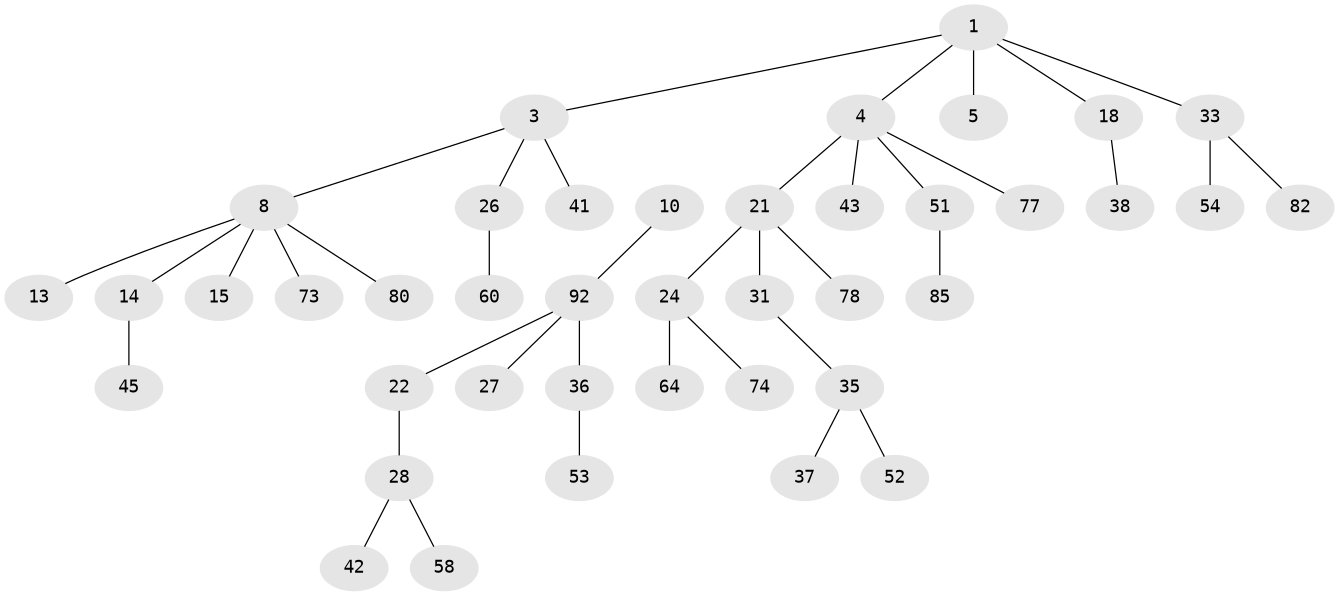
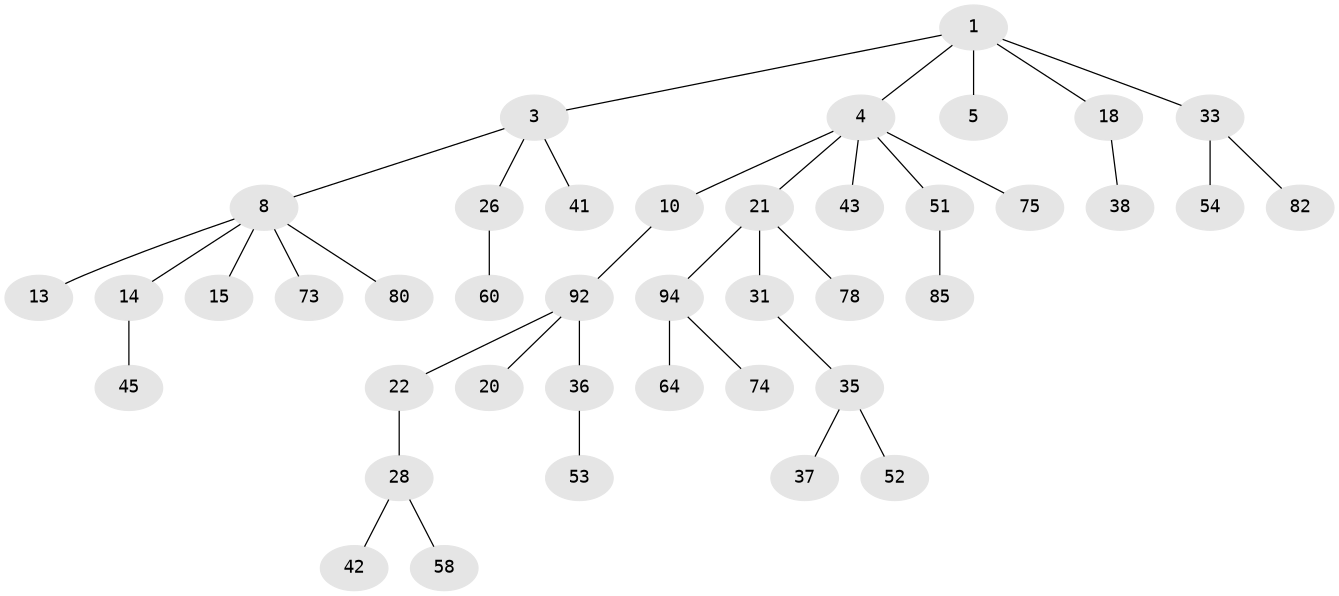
edge "4" -- "10": added
node "77": label "77" -> "75"
node "24": label "24" -> "94"
node "27": label "27" -> "20"
